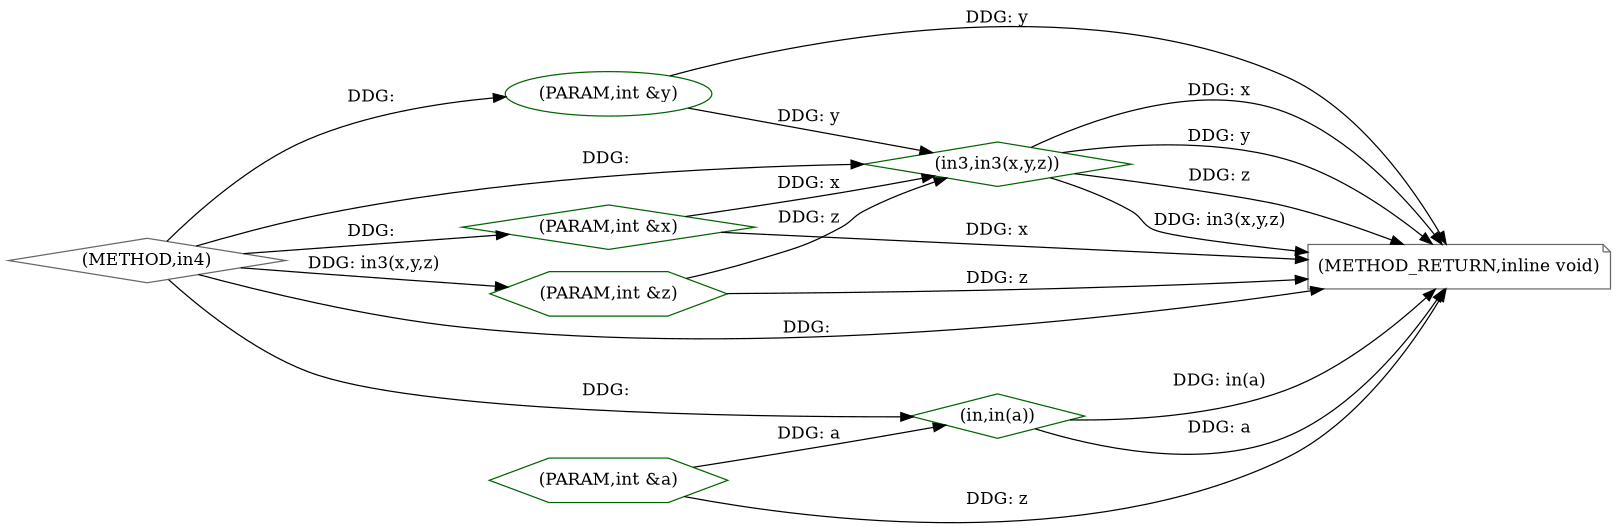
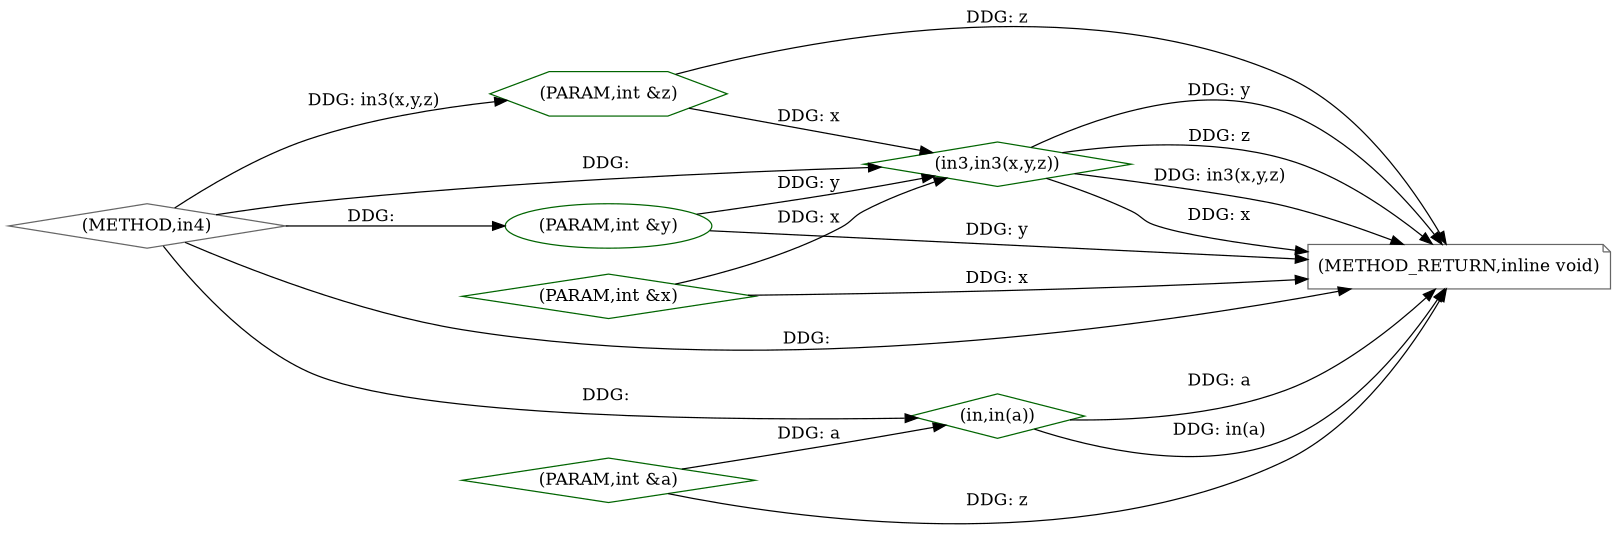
edge "(PARAM,int &z)" -> "(in3,in3(x,y,z))": label "DDG: z" -> "DDG: x"
edge "(METHOD,in4)" -> "(PARAM,int &x)": removed, label "DDG:"
node "(PARAM,int &a)": shape hexagon -> diamond
